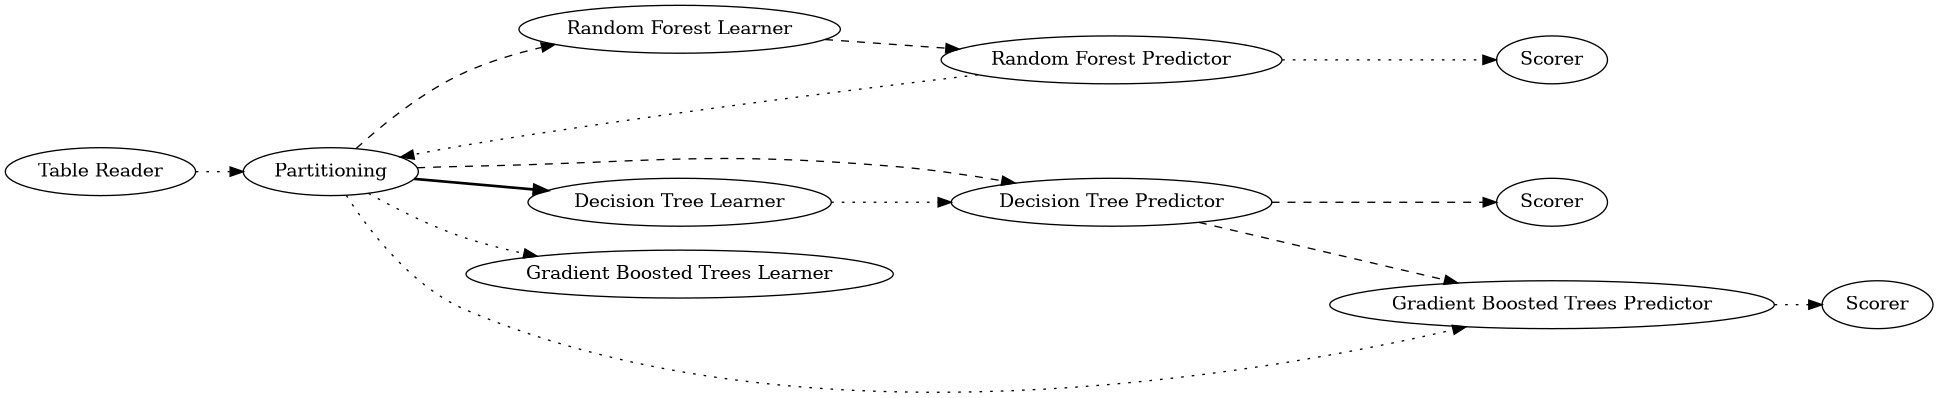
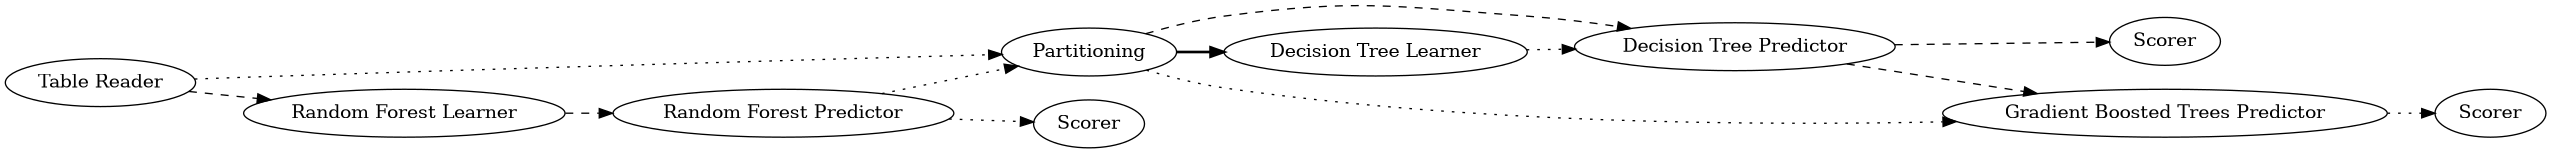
edge "Partitioning" -> "Random Forest Learner": now "Table Reader" -> "Random Forest Learner"
node "Gradient Boosted Trees Learner": removed
